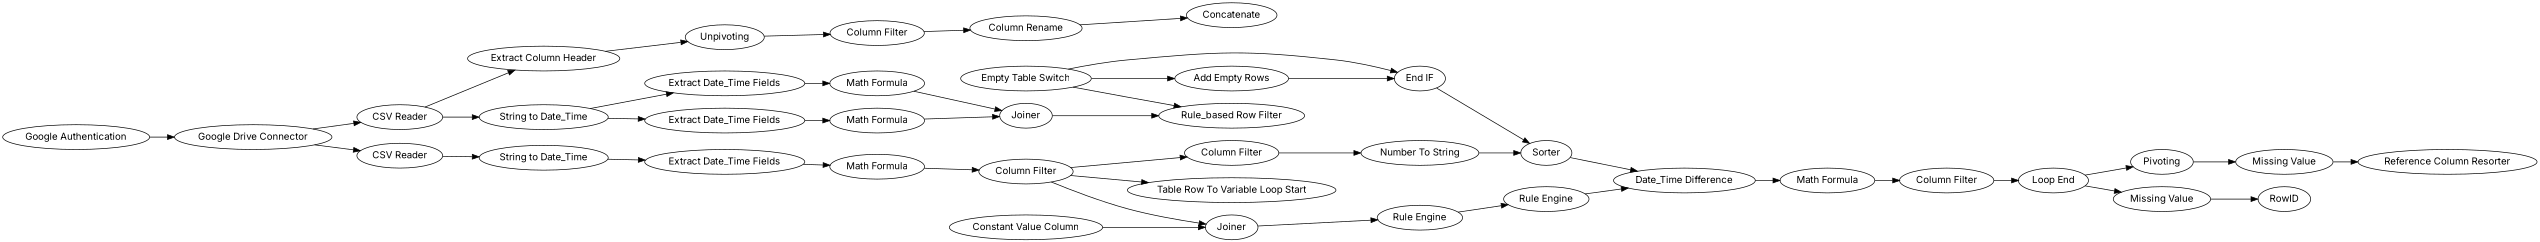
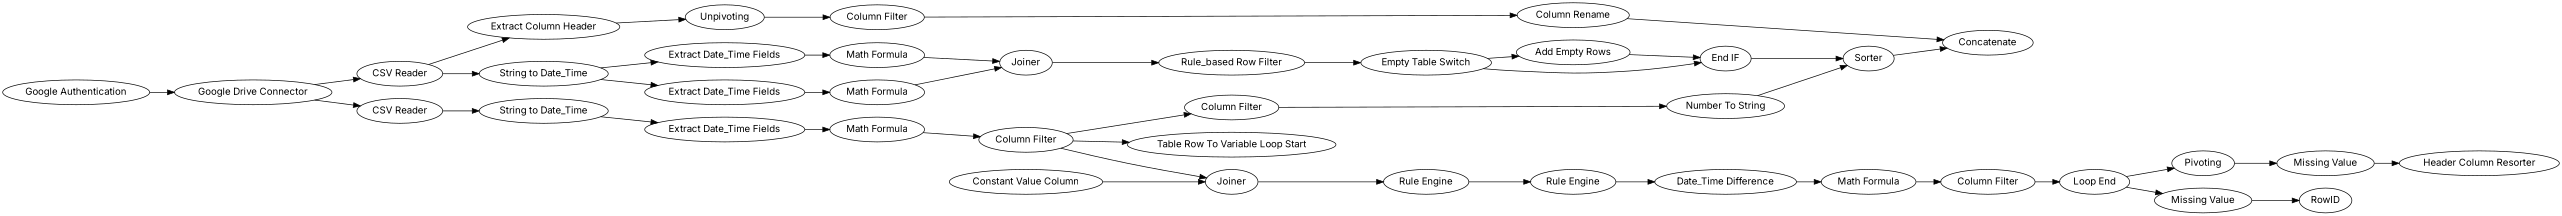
edge "Empty Table Switch" -> "Rule_based Row Filter": reversed
node "Reference Column Resorter": label "Reference Column Resorter" -> "Header Column Resorter"
edge "Sorter" -> "Date_Time Difference": now "Sorter" -> "Concatenate"
